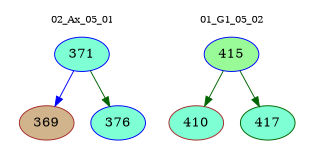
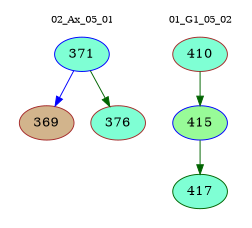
edge "415" -> "410": reversed
node "376": color blue -> brown
